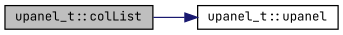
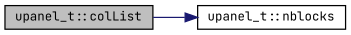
node "upanel_t::upanel": label "upanel_t::upanel" -> "upanel_t::nblocks"
